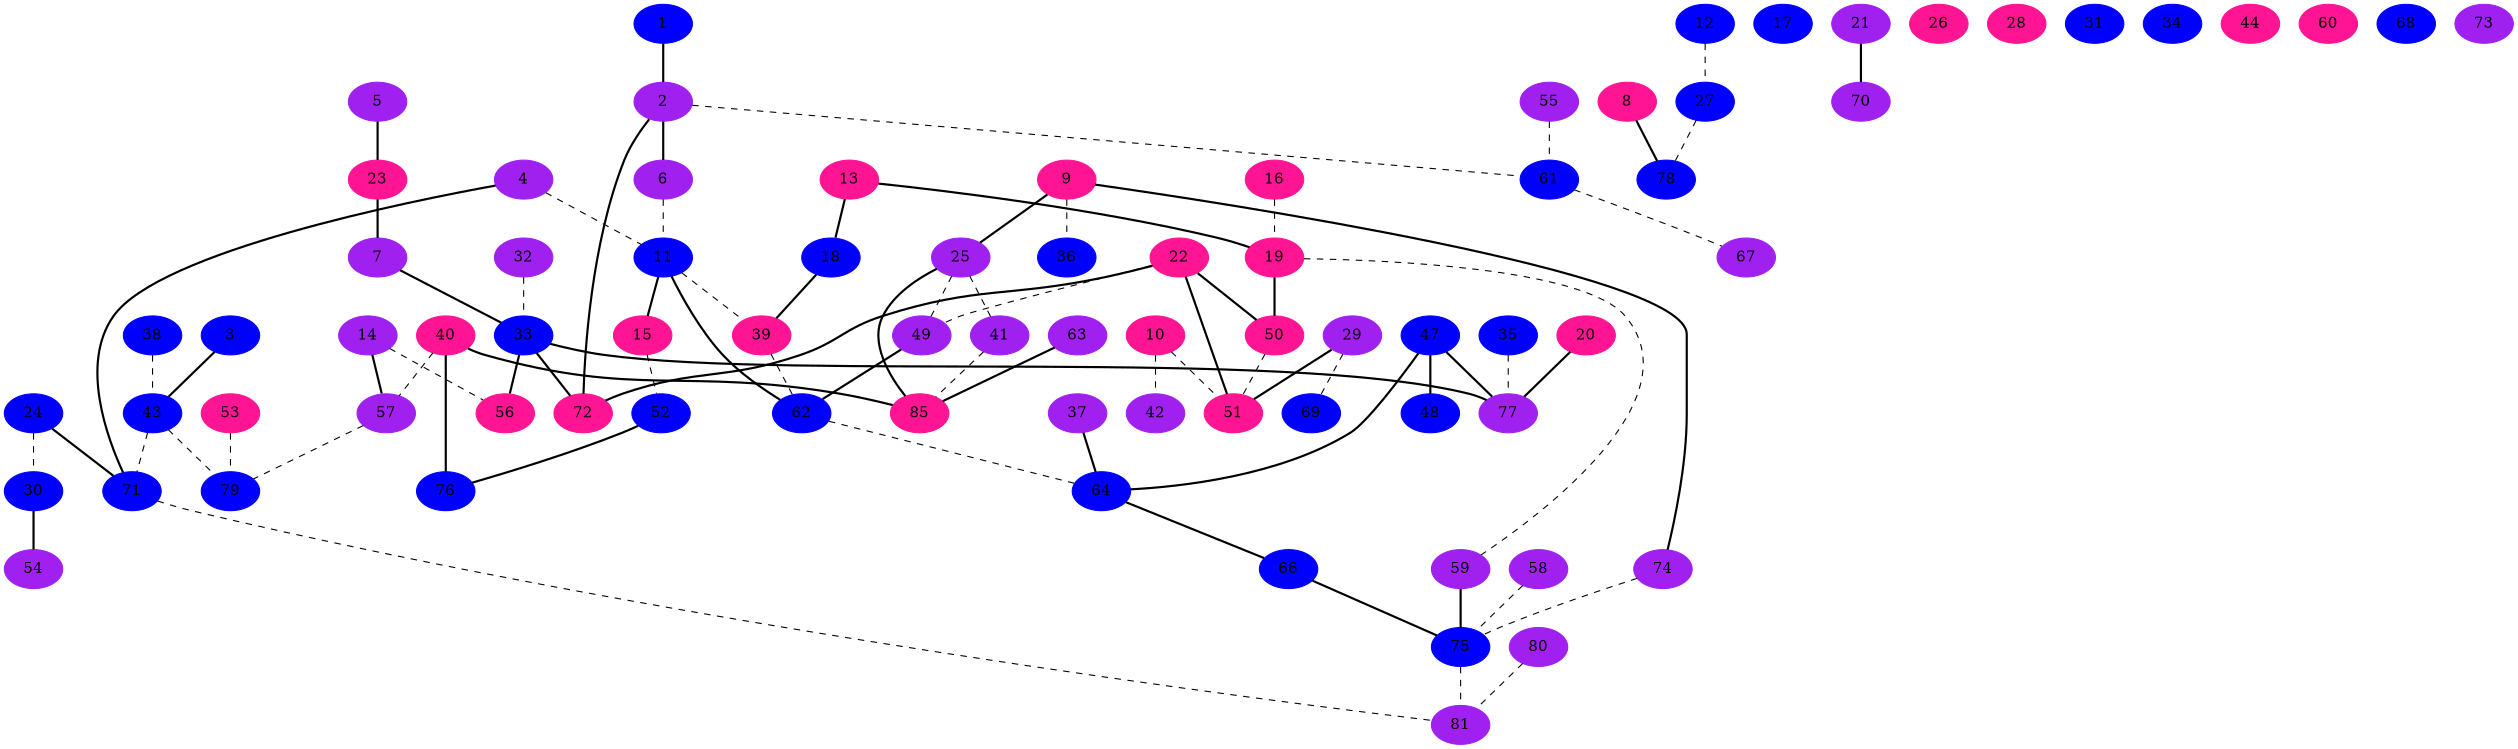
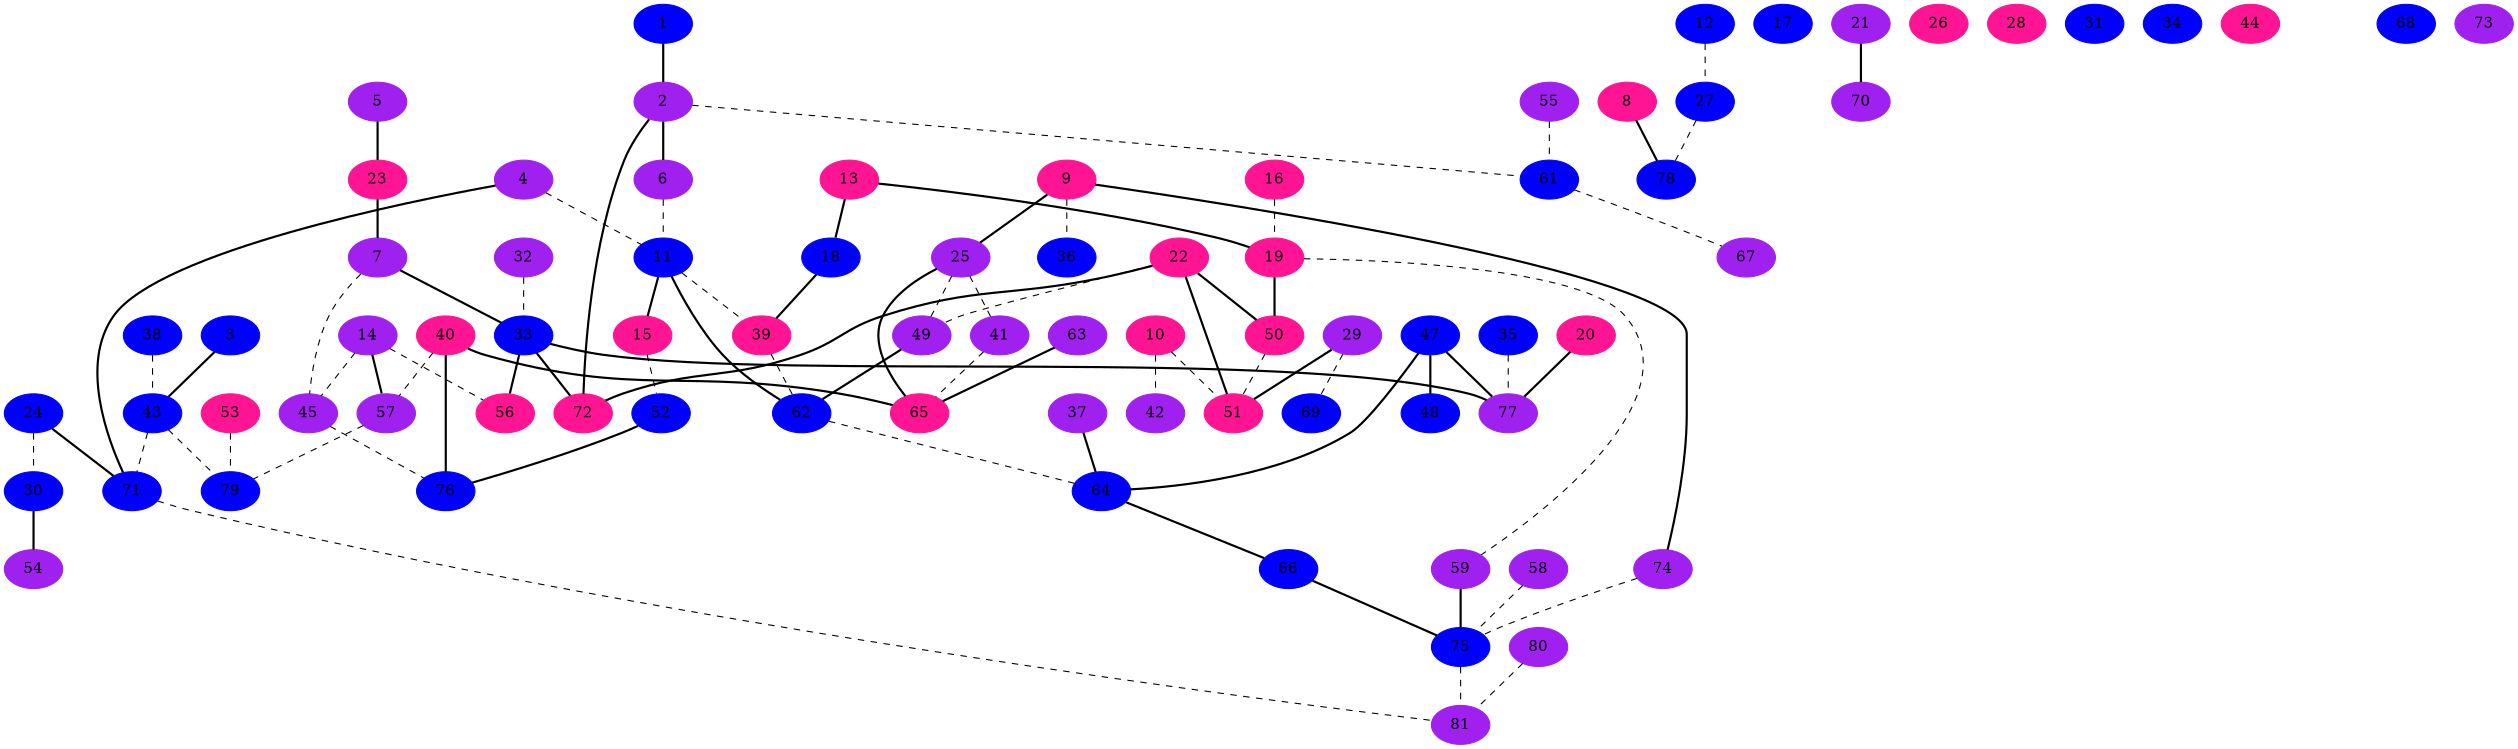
node "60": removed
node "45": added
node "85": label "85" -> "65"
